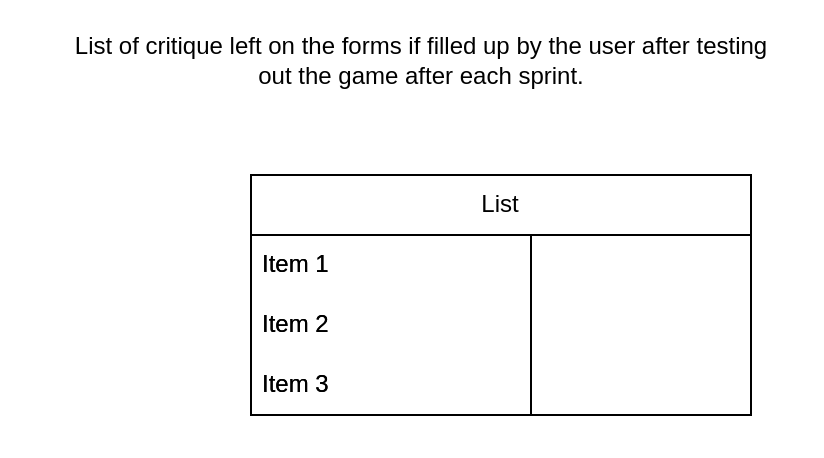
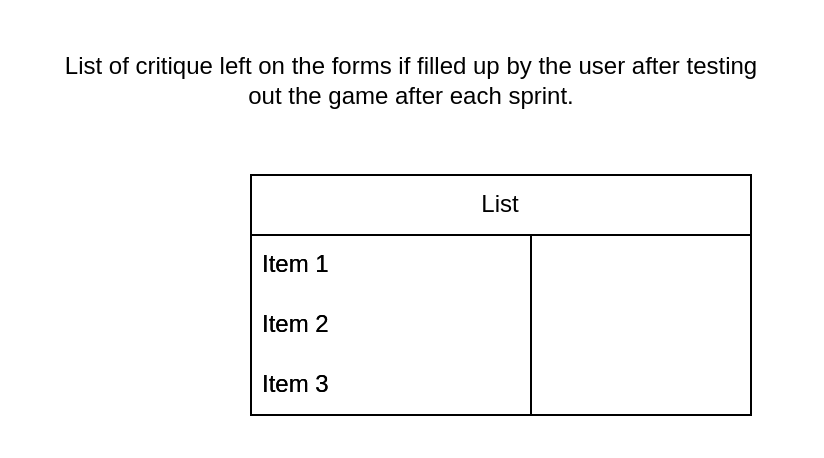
node "List of critique left on the forms if filled up by the user after testing out the game after each sprint.": moved (421, 61) -> (411, 81)
